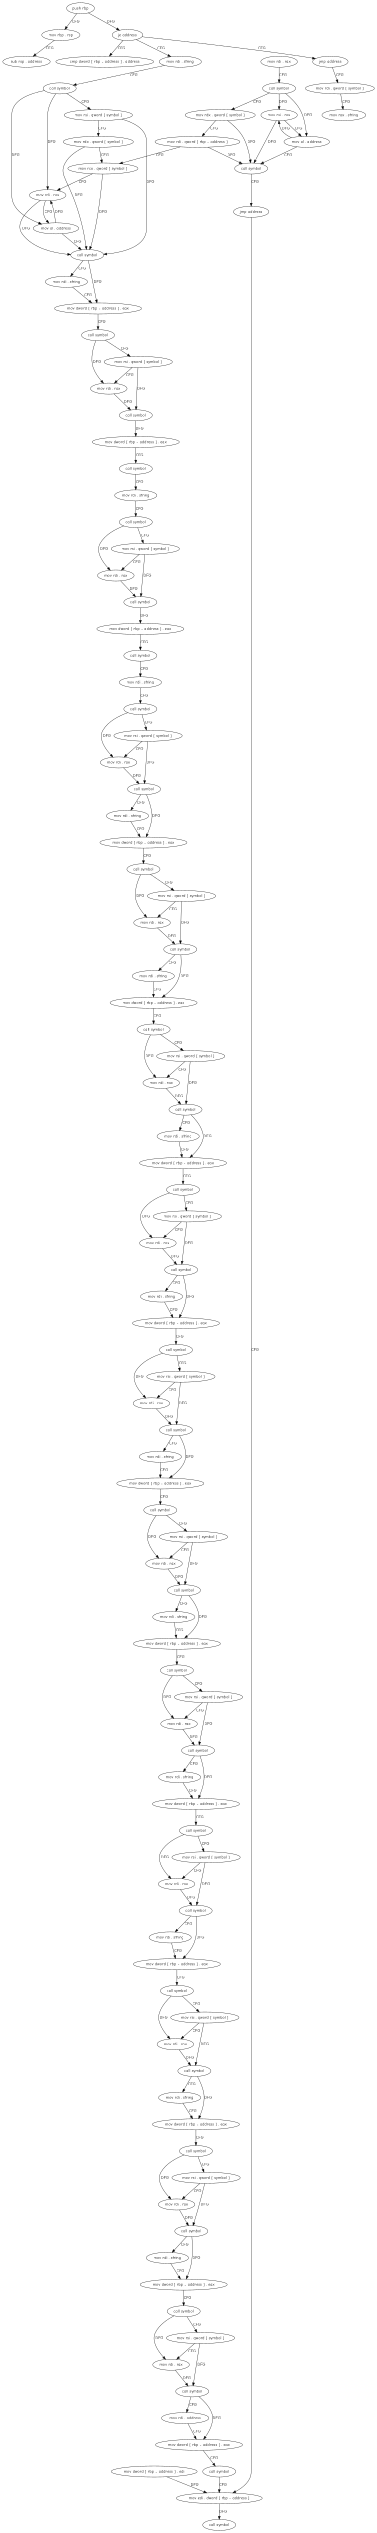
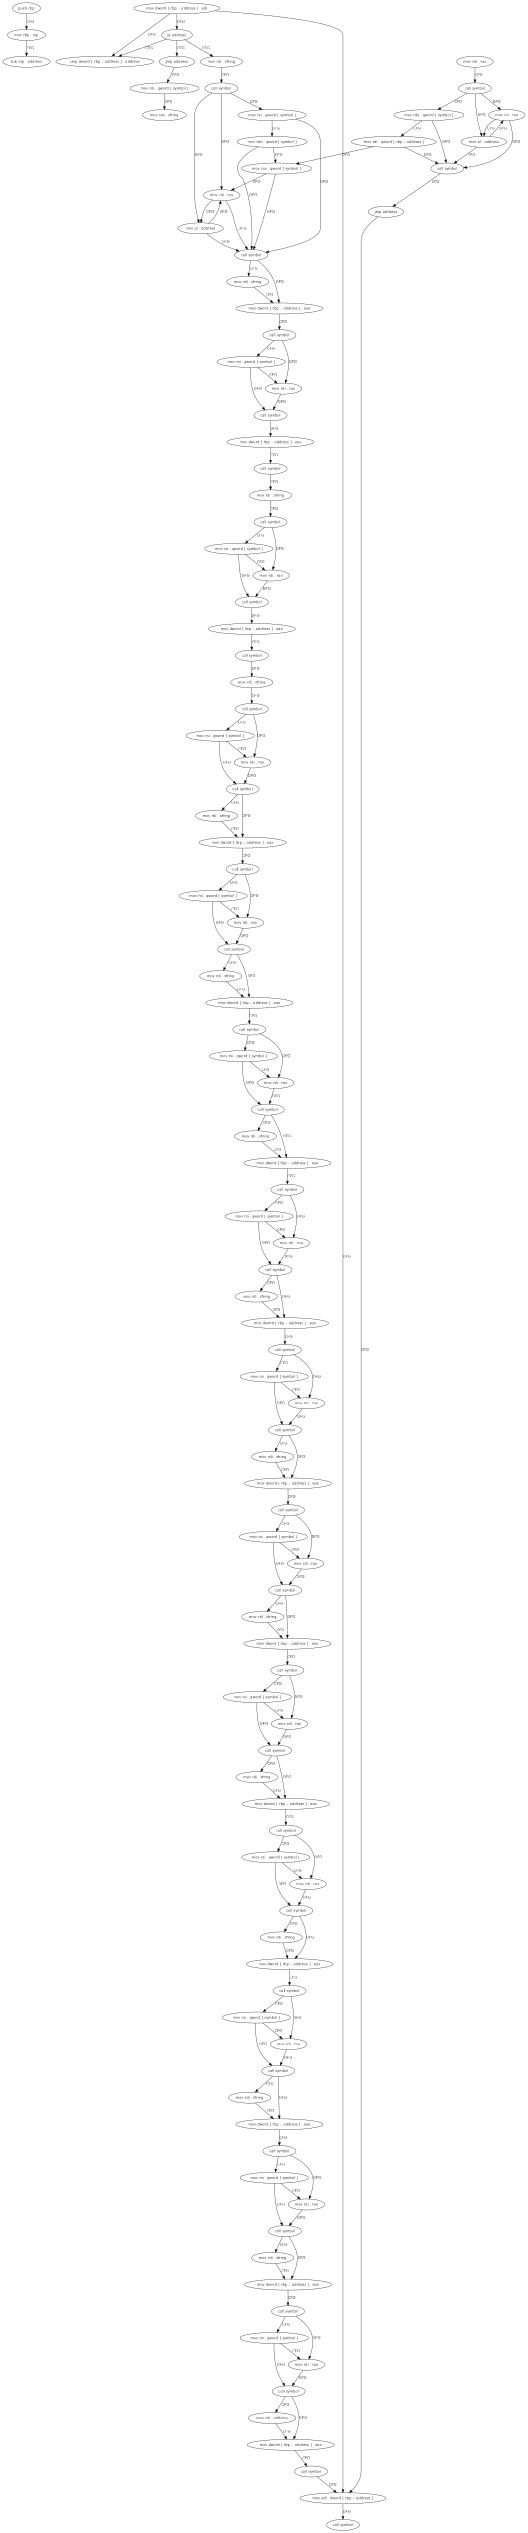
edge "push rbp" -> "je address": now "mov dword [ rbp - address ] , edi" -> "je address"
edge "mov dword [ rbp - address ] , edi" -> "cmp dword [ rbp - address ] , address": added, label "CFG"
